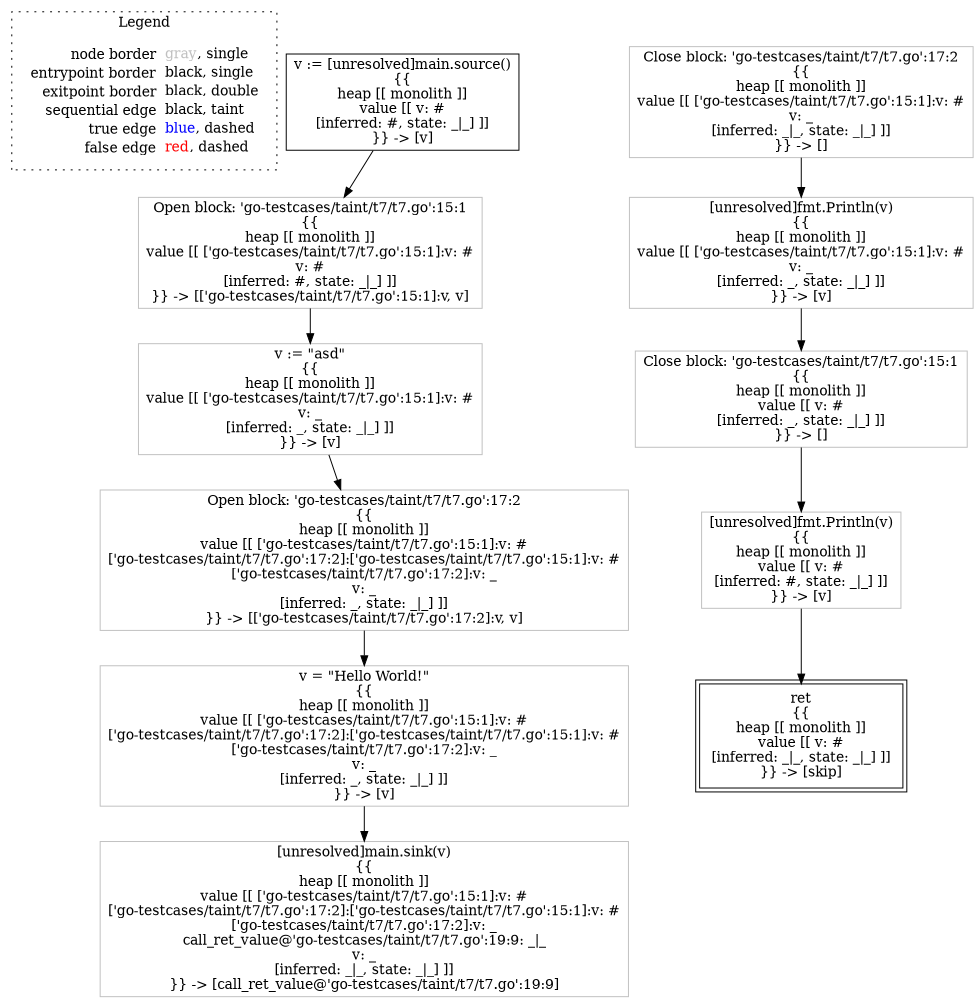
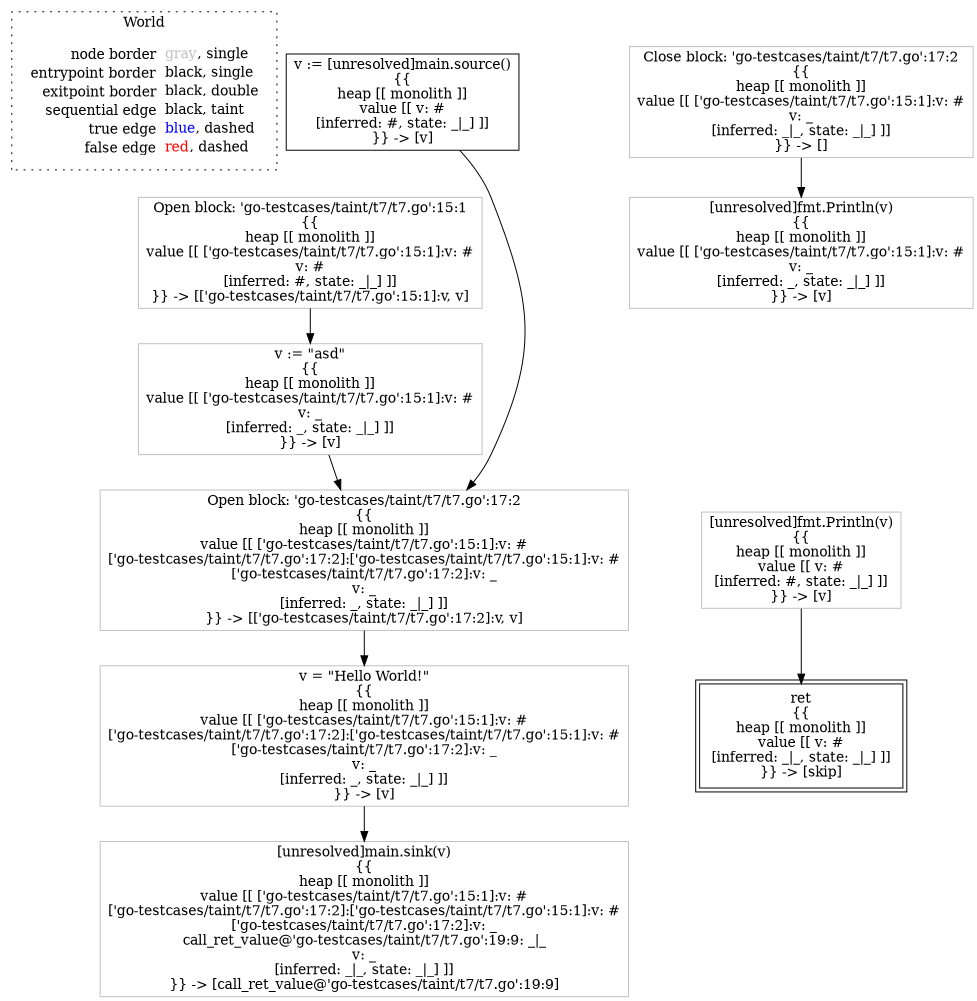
cluster "Legend": label "Legend" -> "World"
edge "v := [unresolved]main.source()" -> "Open block: 'go-testcases/taint/t7/t7.go':15:1": now "v := [unresolved]main.source()" -> "Open block: 'go-testcases/taint/t7/t7.go':17:2"
node "Close block: 'go-testcases/taint/t7/t7.go':15:1": removed
